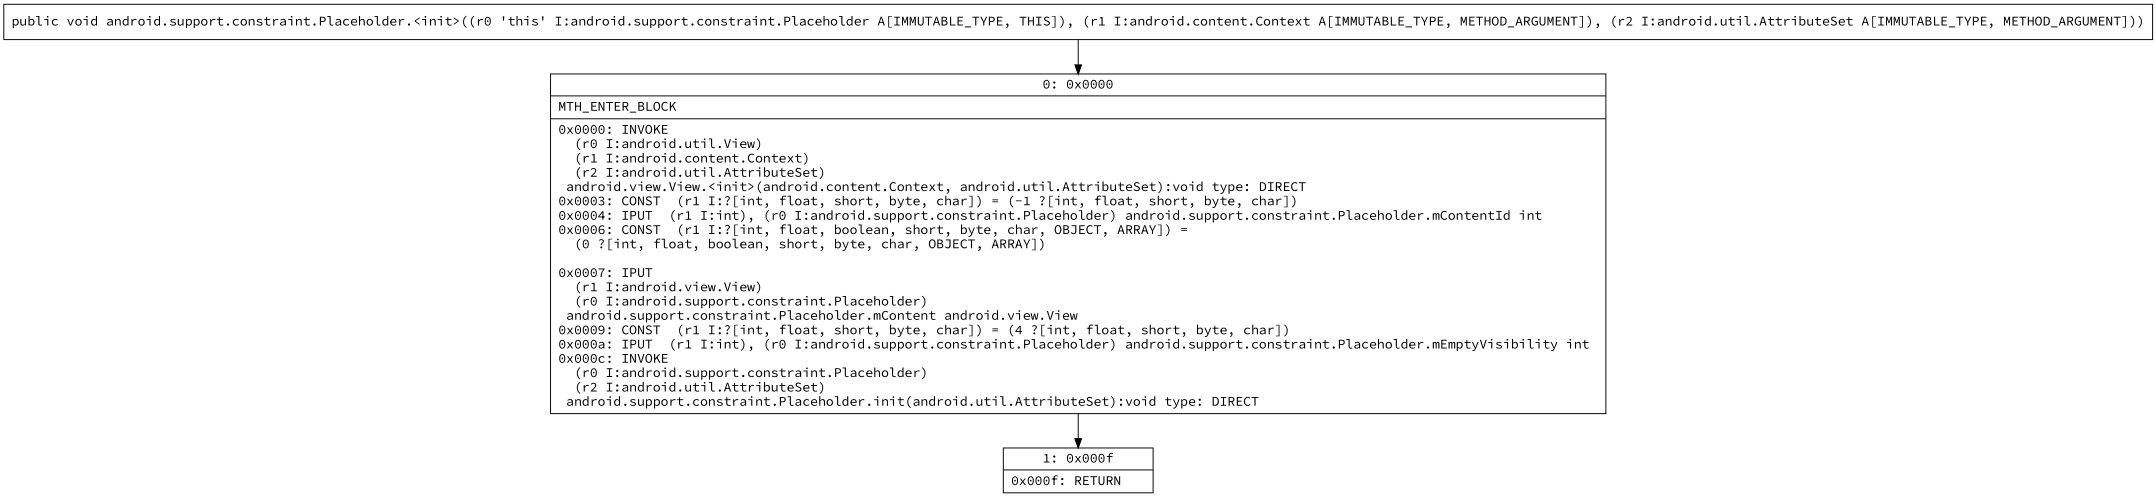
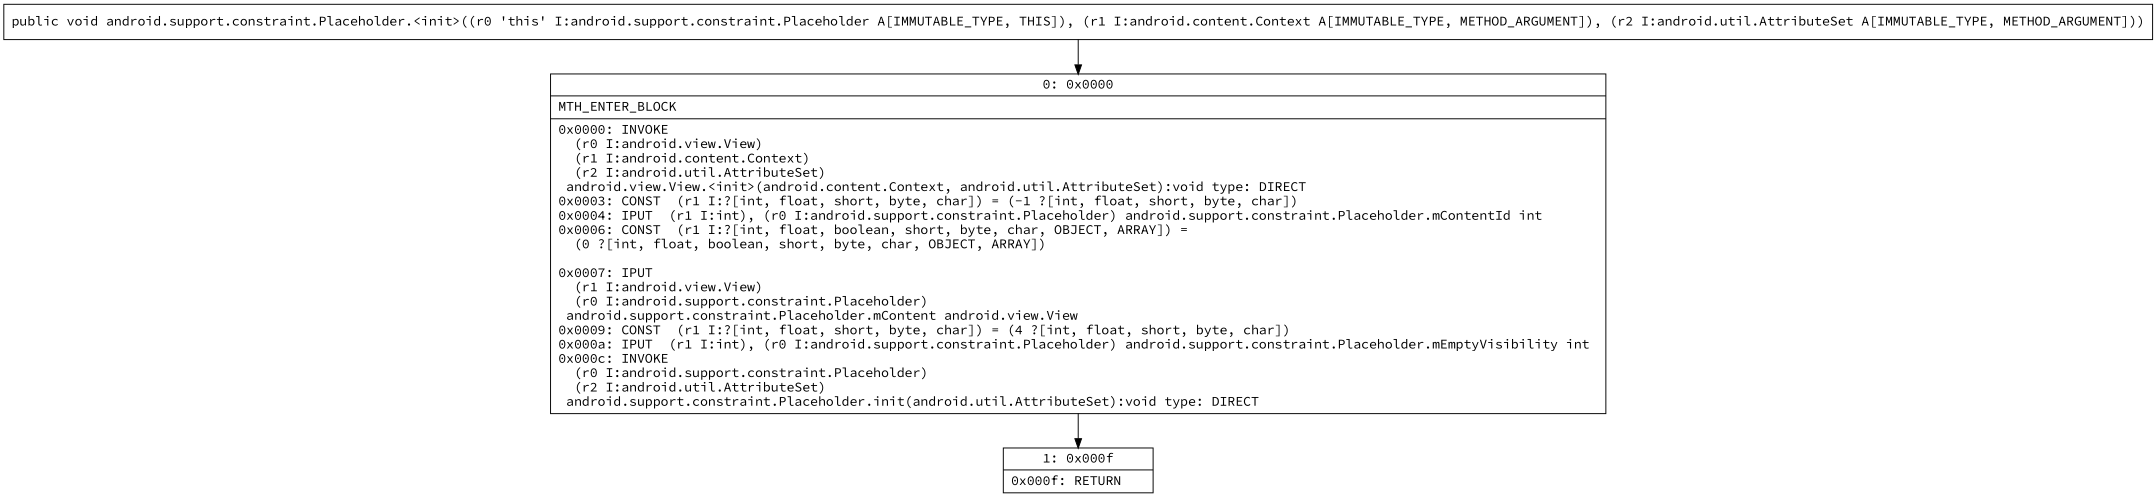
node "0: 0x0000": text "(r0 I:android.util.View)" -> "(r0 I:android.view.View)"
